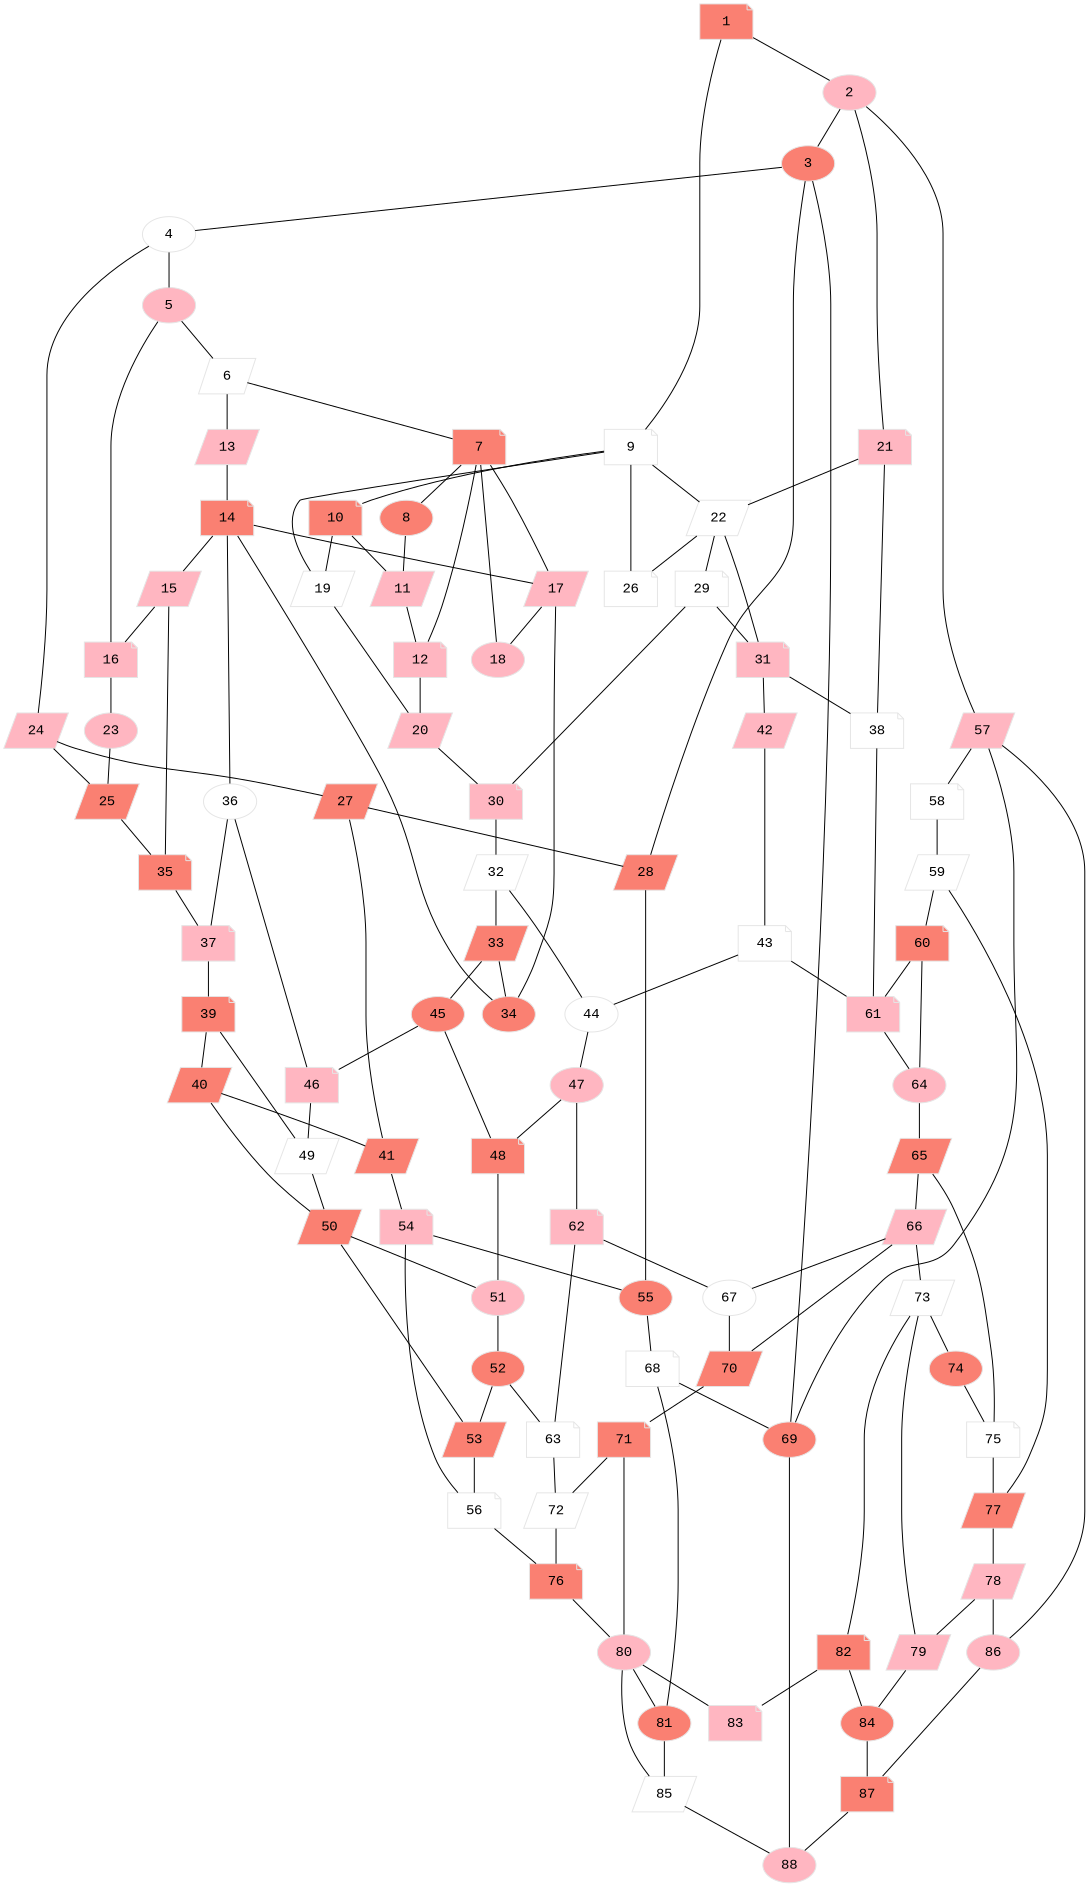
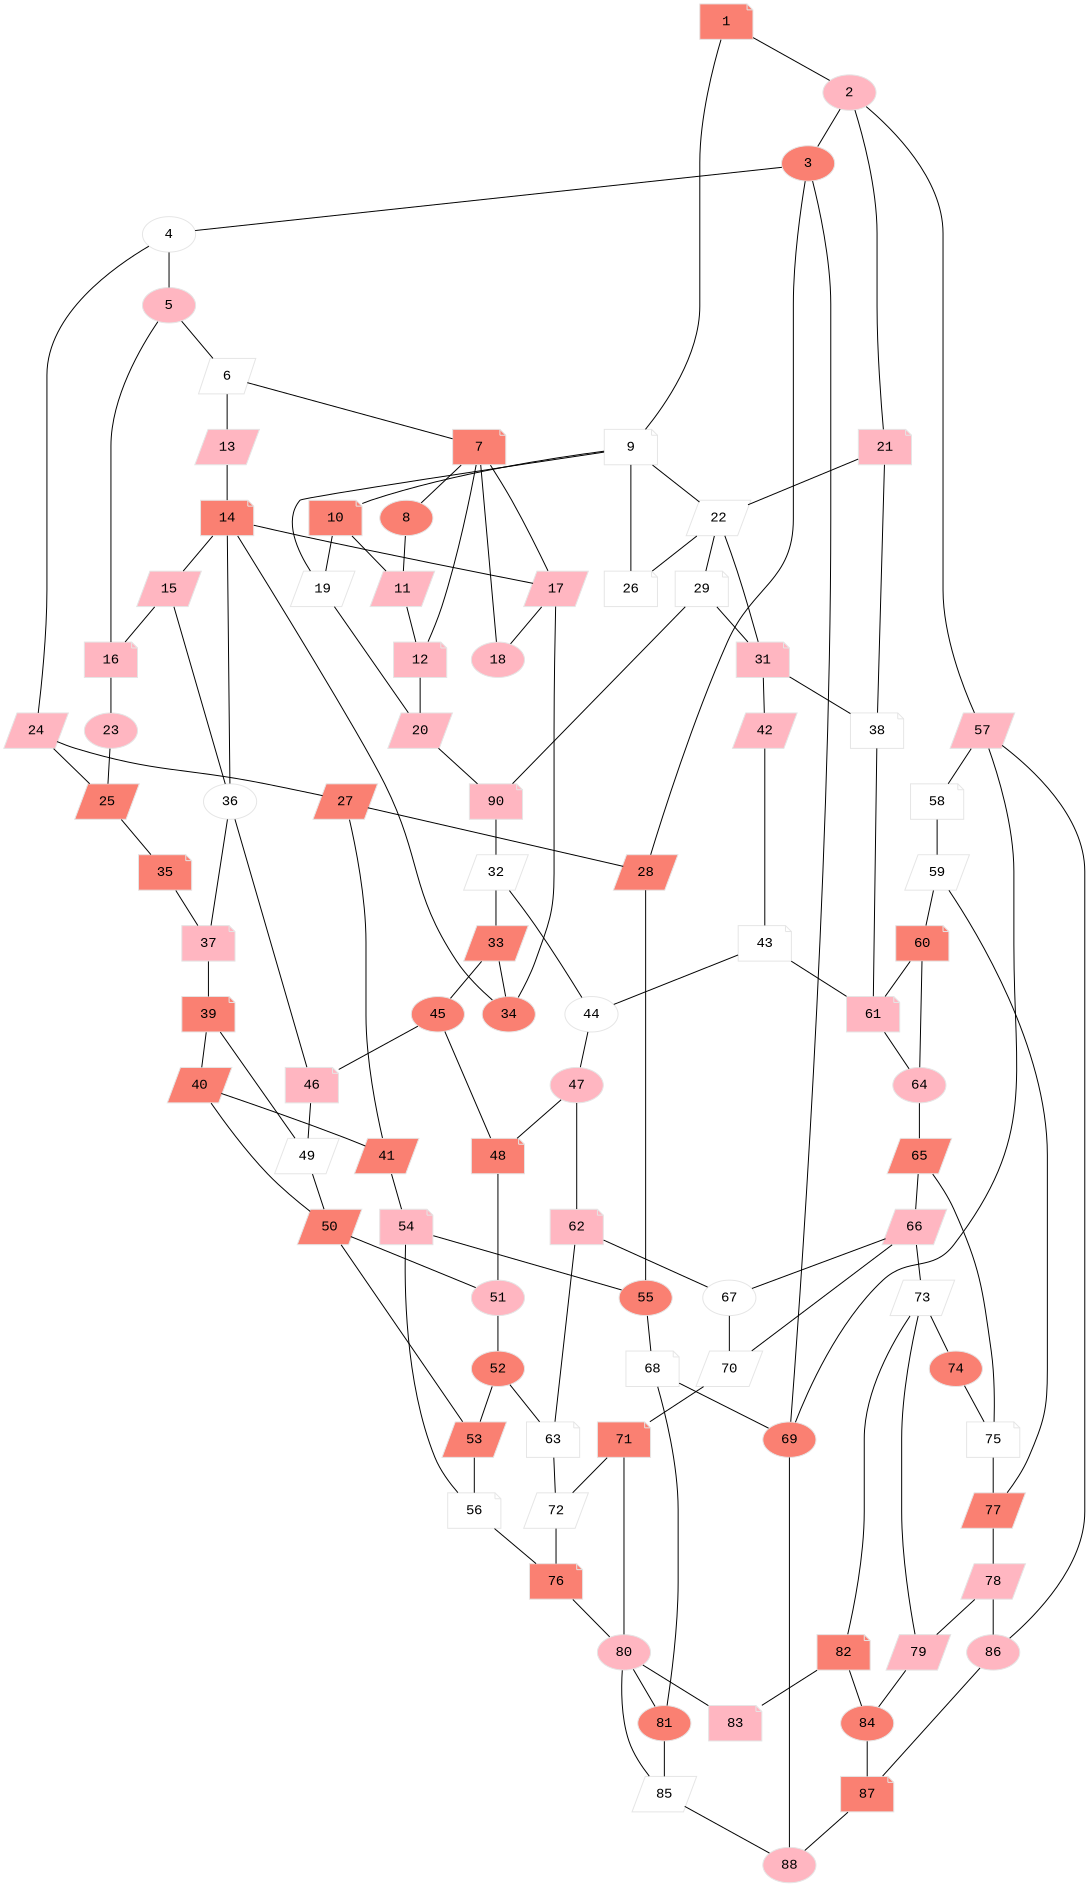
edge "15" -- "35": now "15" -- "36"
node "30": label "30" -> "90"
node "70": fillcolor salmon -> white
